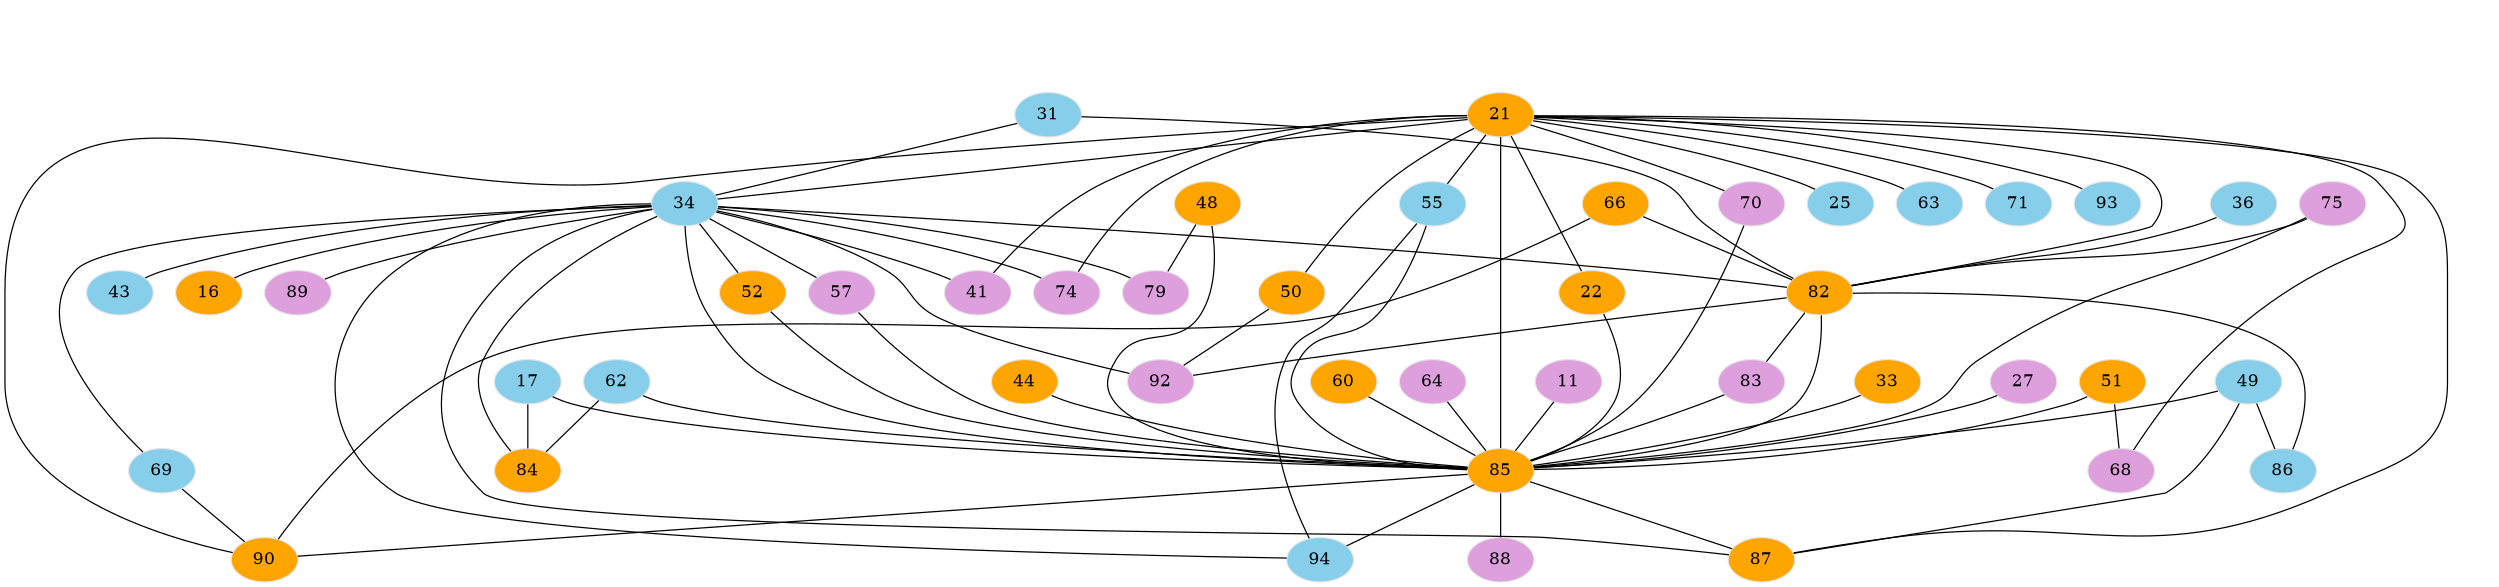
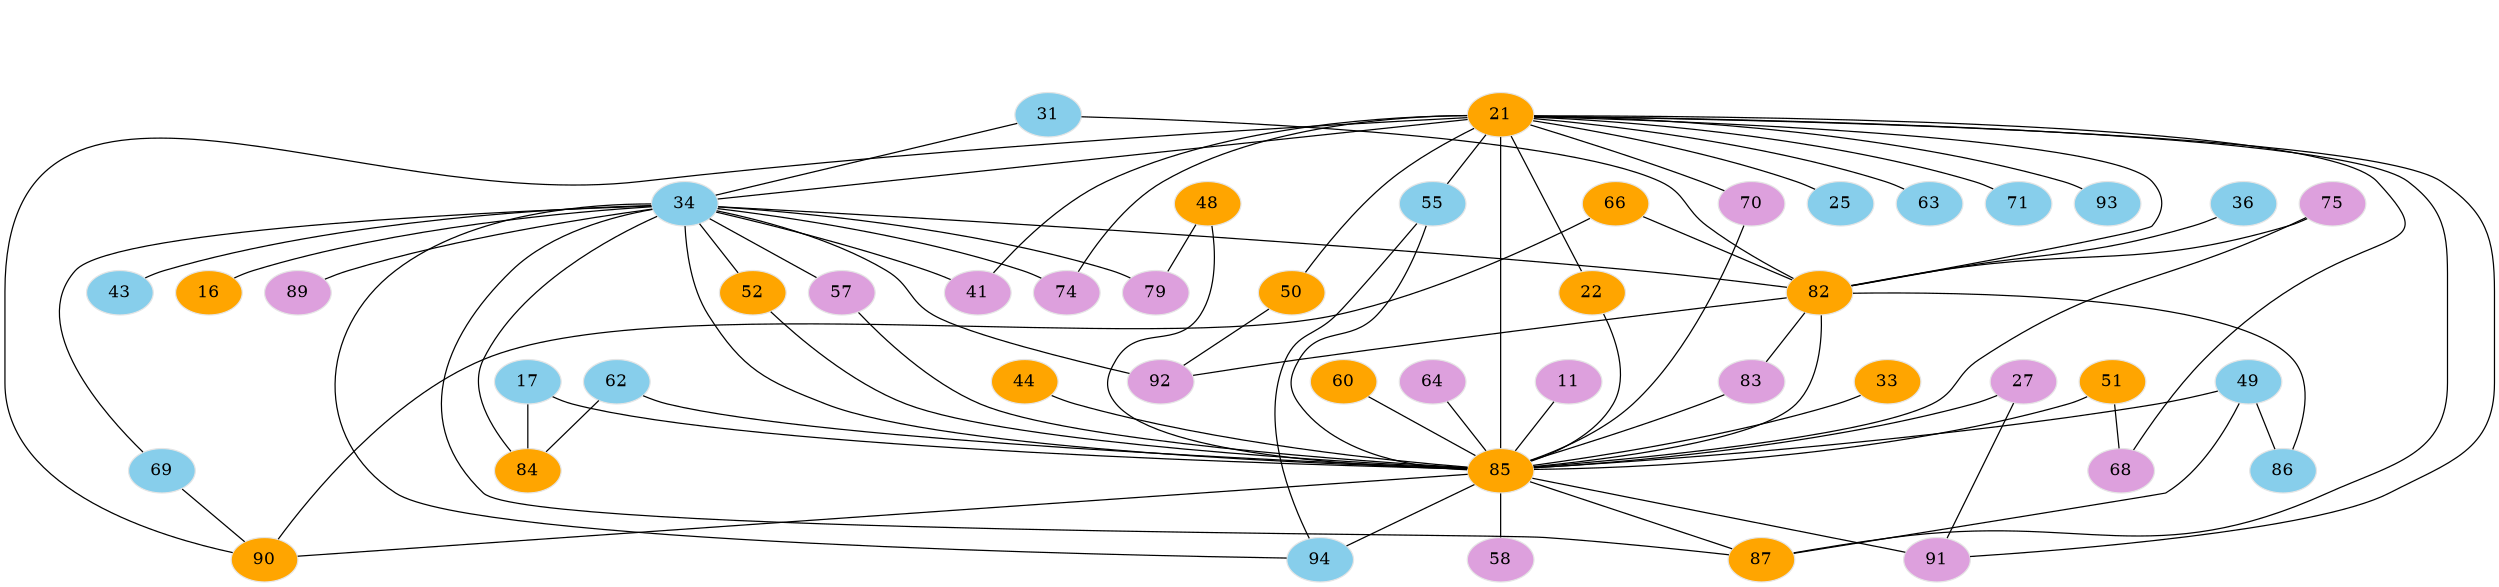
node "88": label "88" -> "58"
node "91": added
